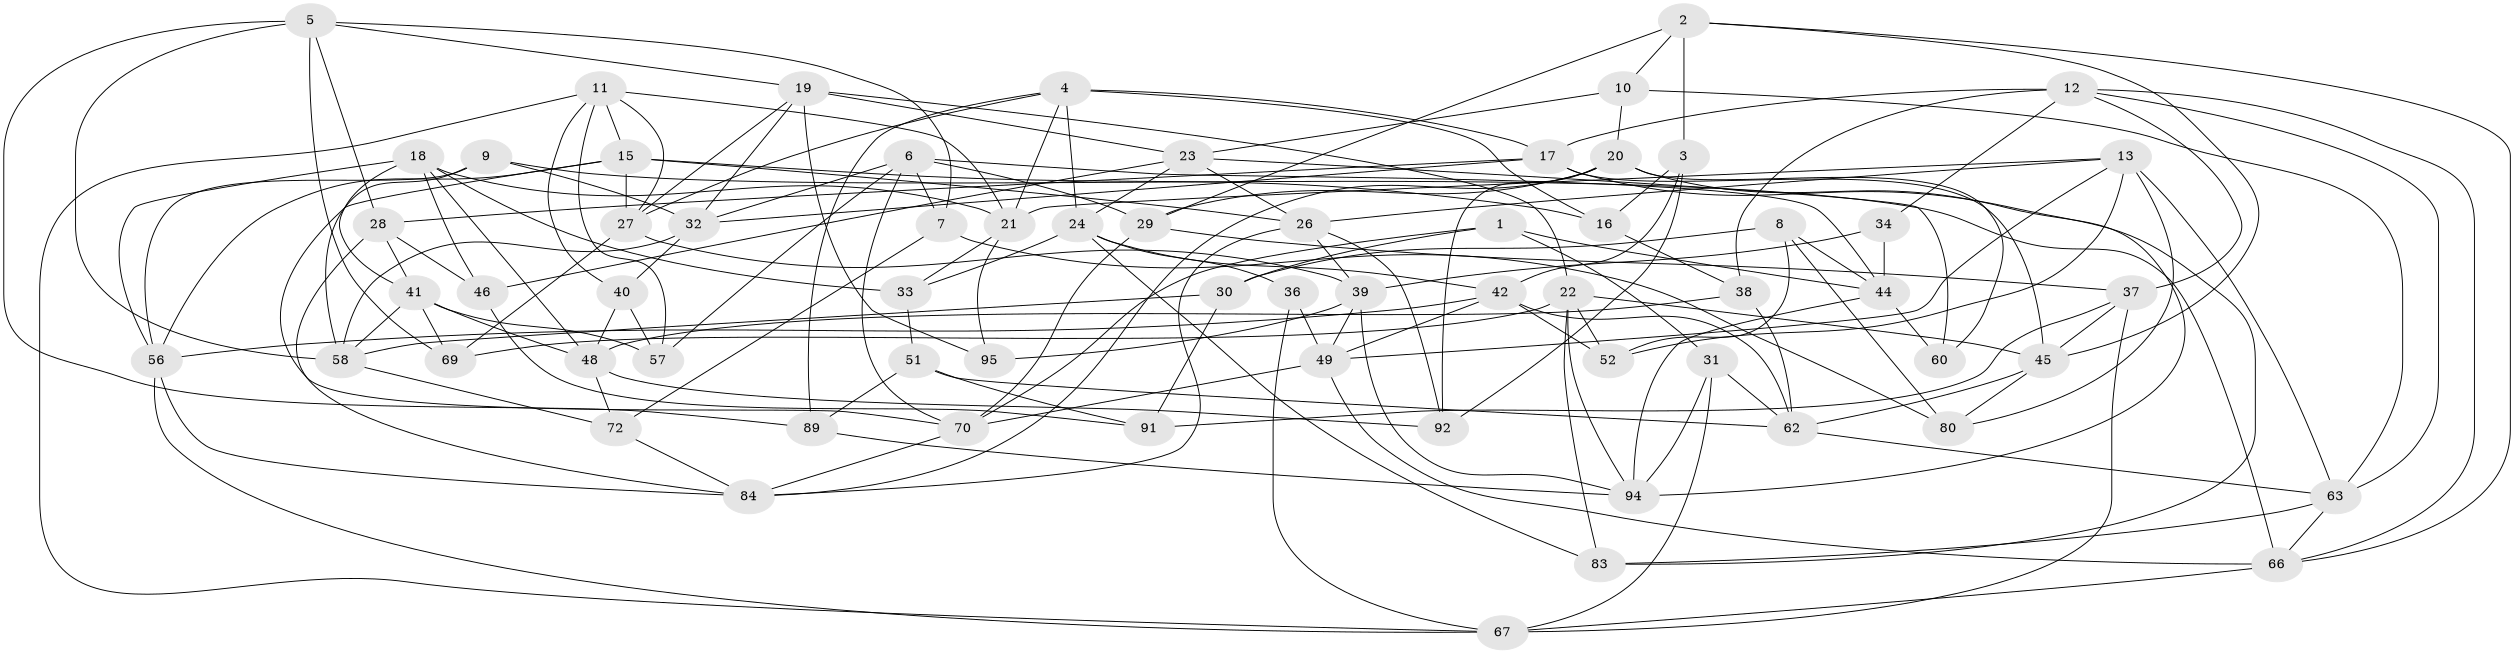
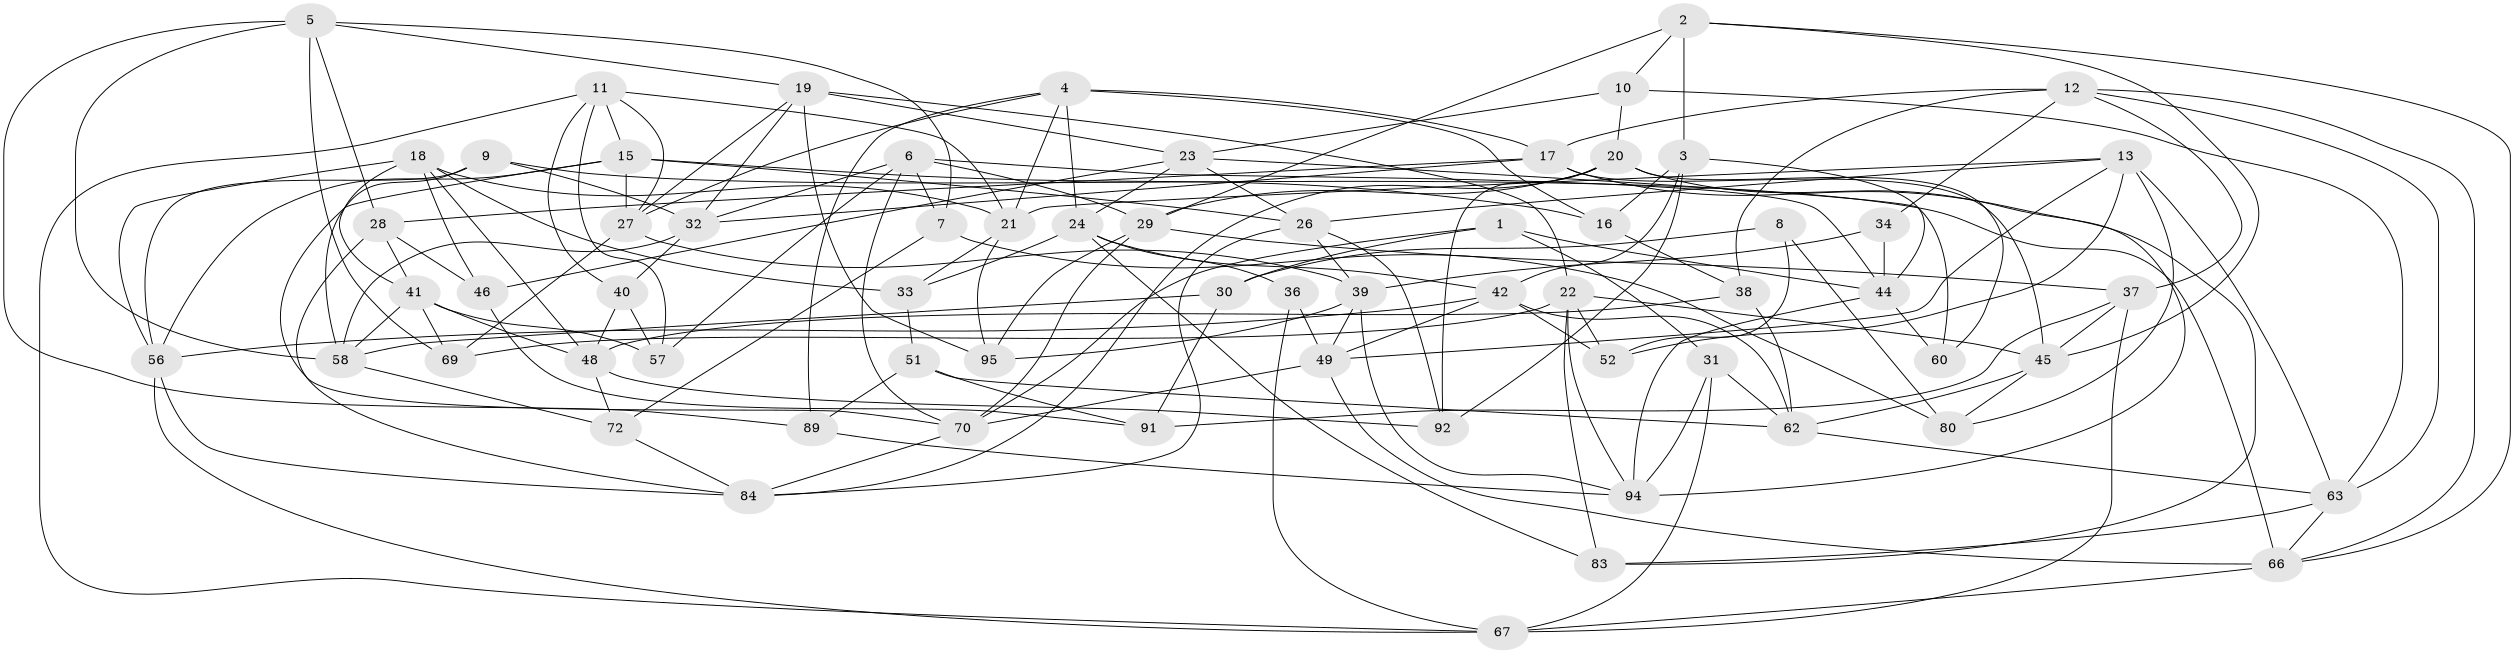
edge "8" -- "44": now "3" -- "44"
edge "29" -- "95": added
